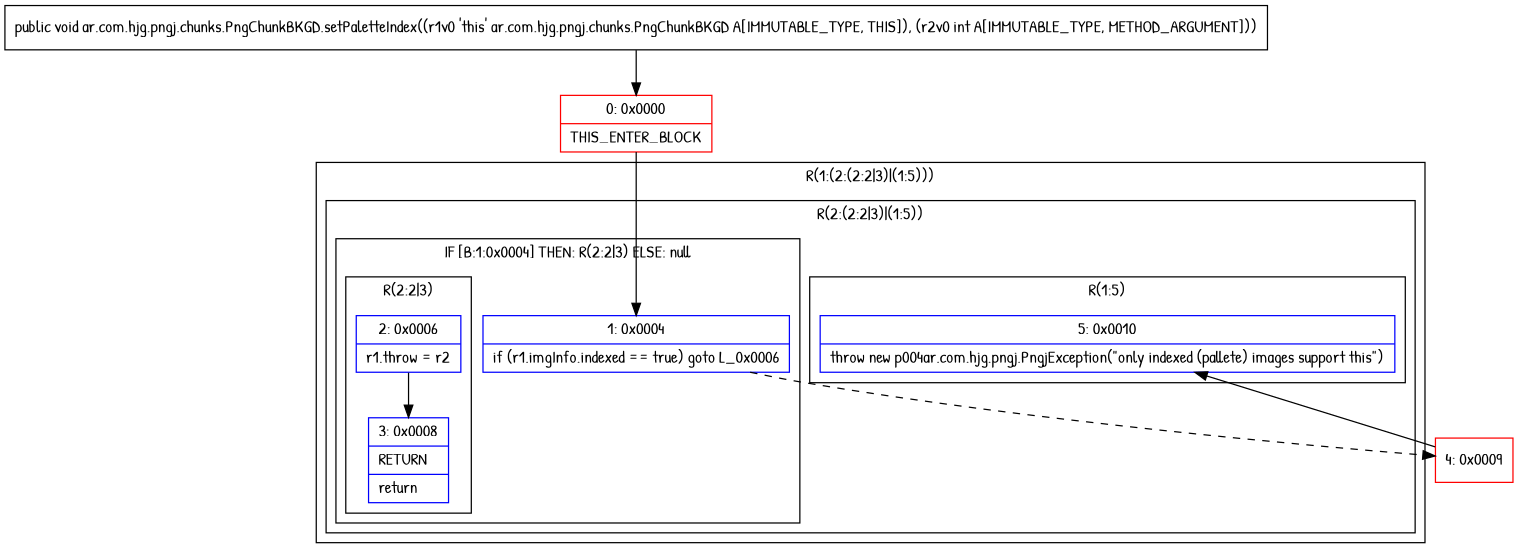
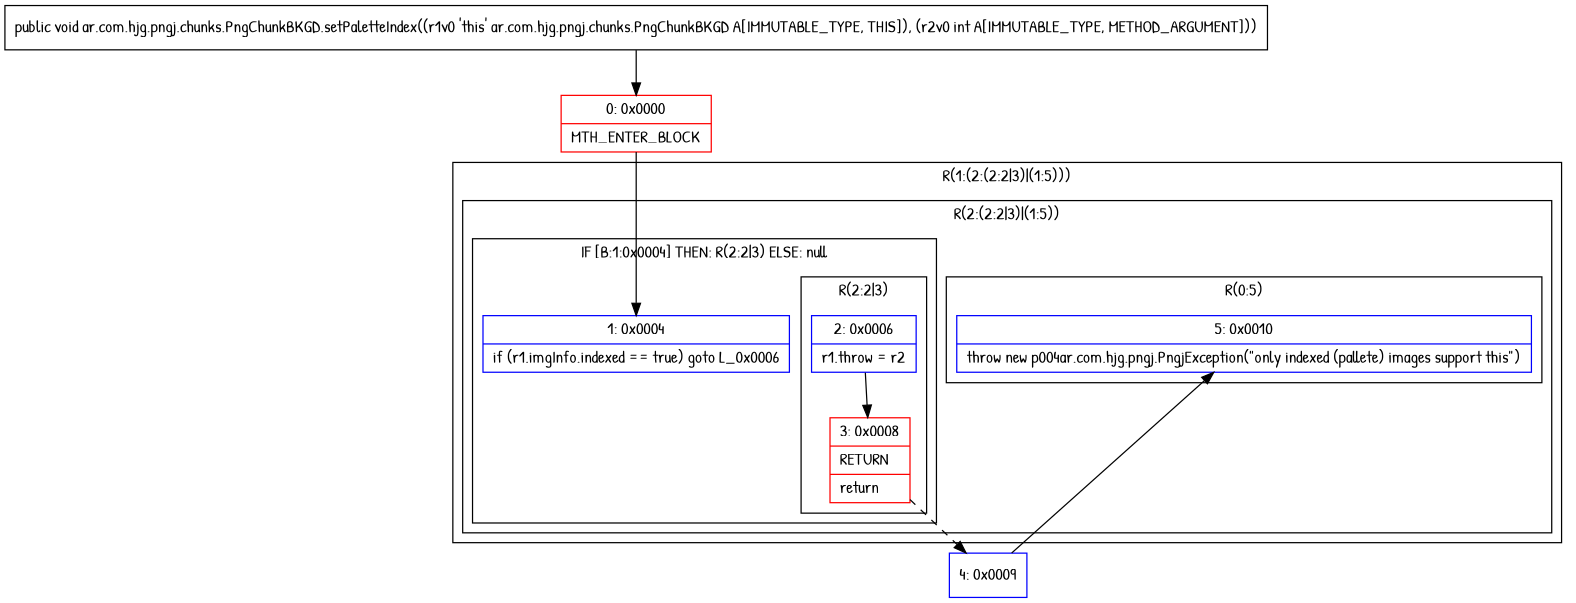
node "0: 0x0000": text "THIS_ENTER_BLOCK" -> "MTH_ENTER_BLOCK"
cluster "R(1:5)": label "R(1:5)" -> "R(0:5)"
edge "1: 0x0004" -> "4: 0x0009": now "3: 0x0008" -> "4: 0x0009"
node "3: 0x0008": color blue -> red
node "4: 0x0009": color red -> blue
